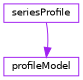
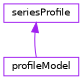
edge "seriesProfile" -> "profileModel": reversed
